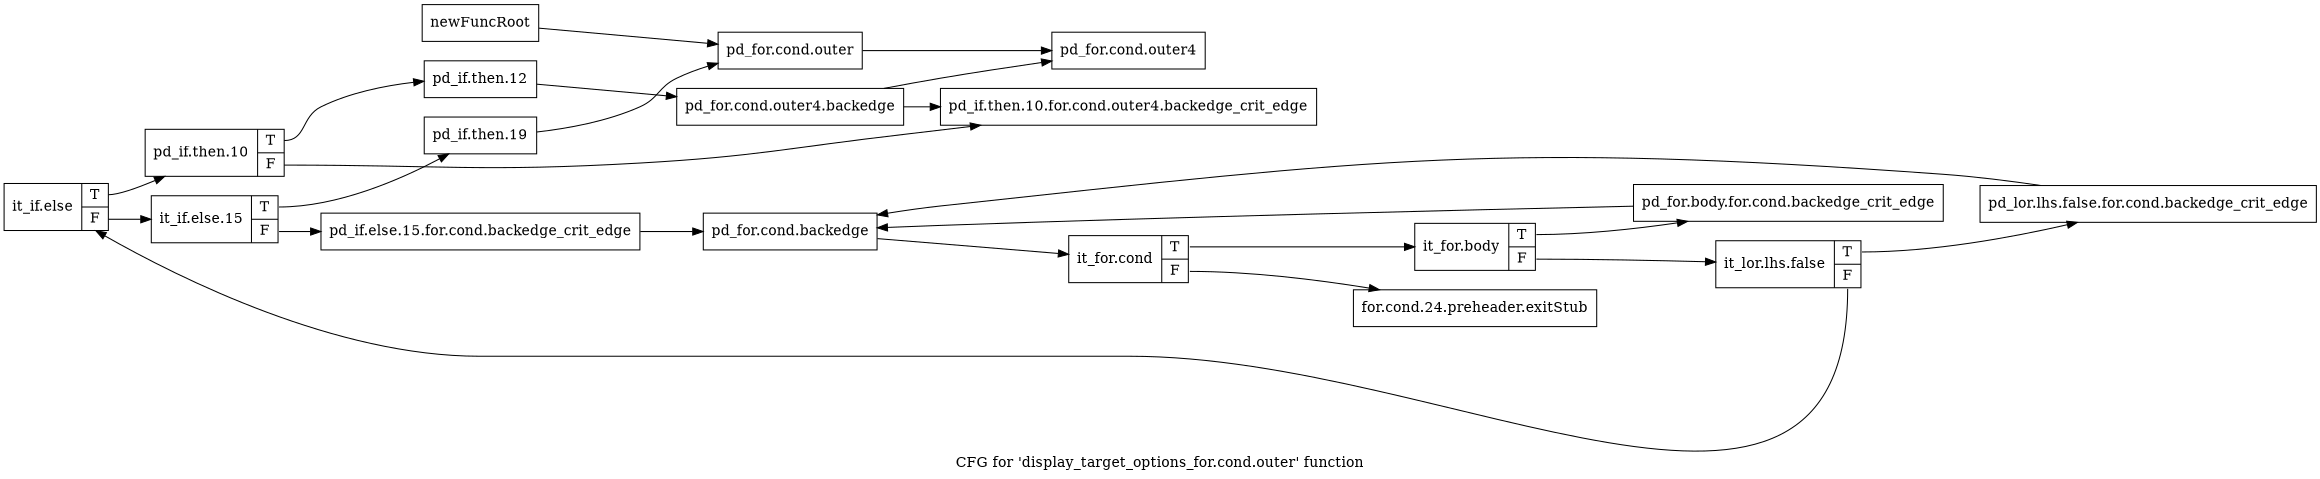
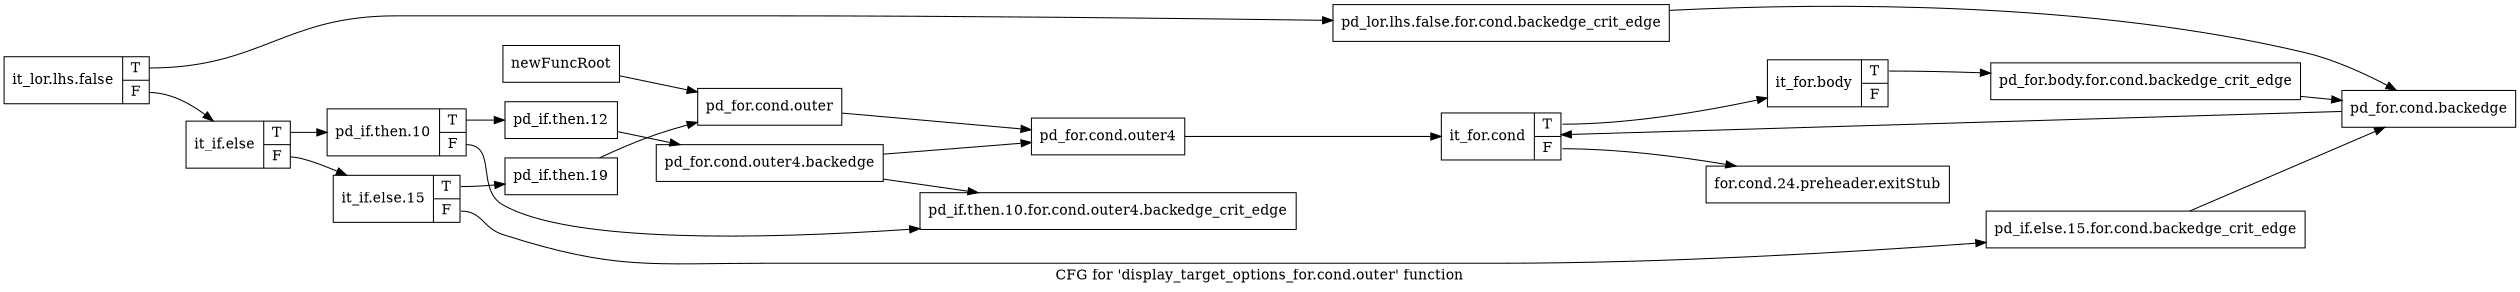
edge "pd_for.cond.outer4" -> "it_for.cond": added
edge "it_for.body" -> "it_lor.lhs.false": removed
